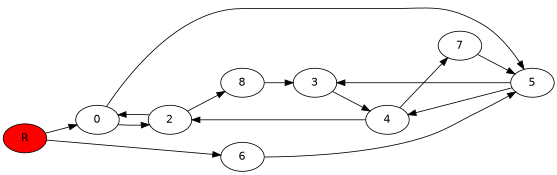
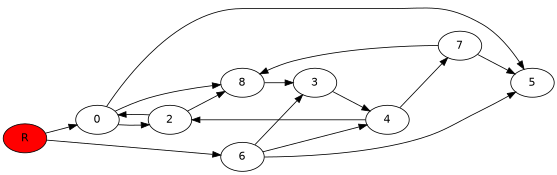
edge "7" -> "8": added
edge "5" -> "3": now "6" -> "3"
edge "0" -> "8": added
edge "5" -> "4": now "6" -> "4"
